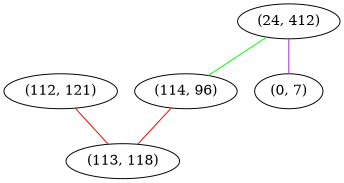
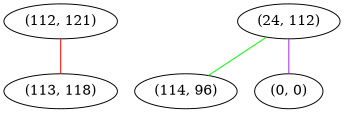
node "(24, 412)": label "(24, 412)" -> "(24, 112)"
node "(0, 7)": label "(0, 7)" -> "(0, 0)"
edge "(114, 96)" -- "(113, 118)": removed
